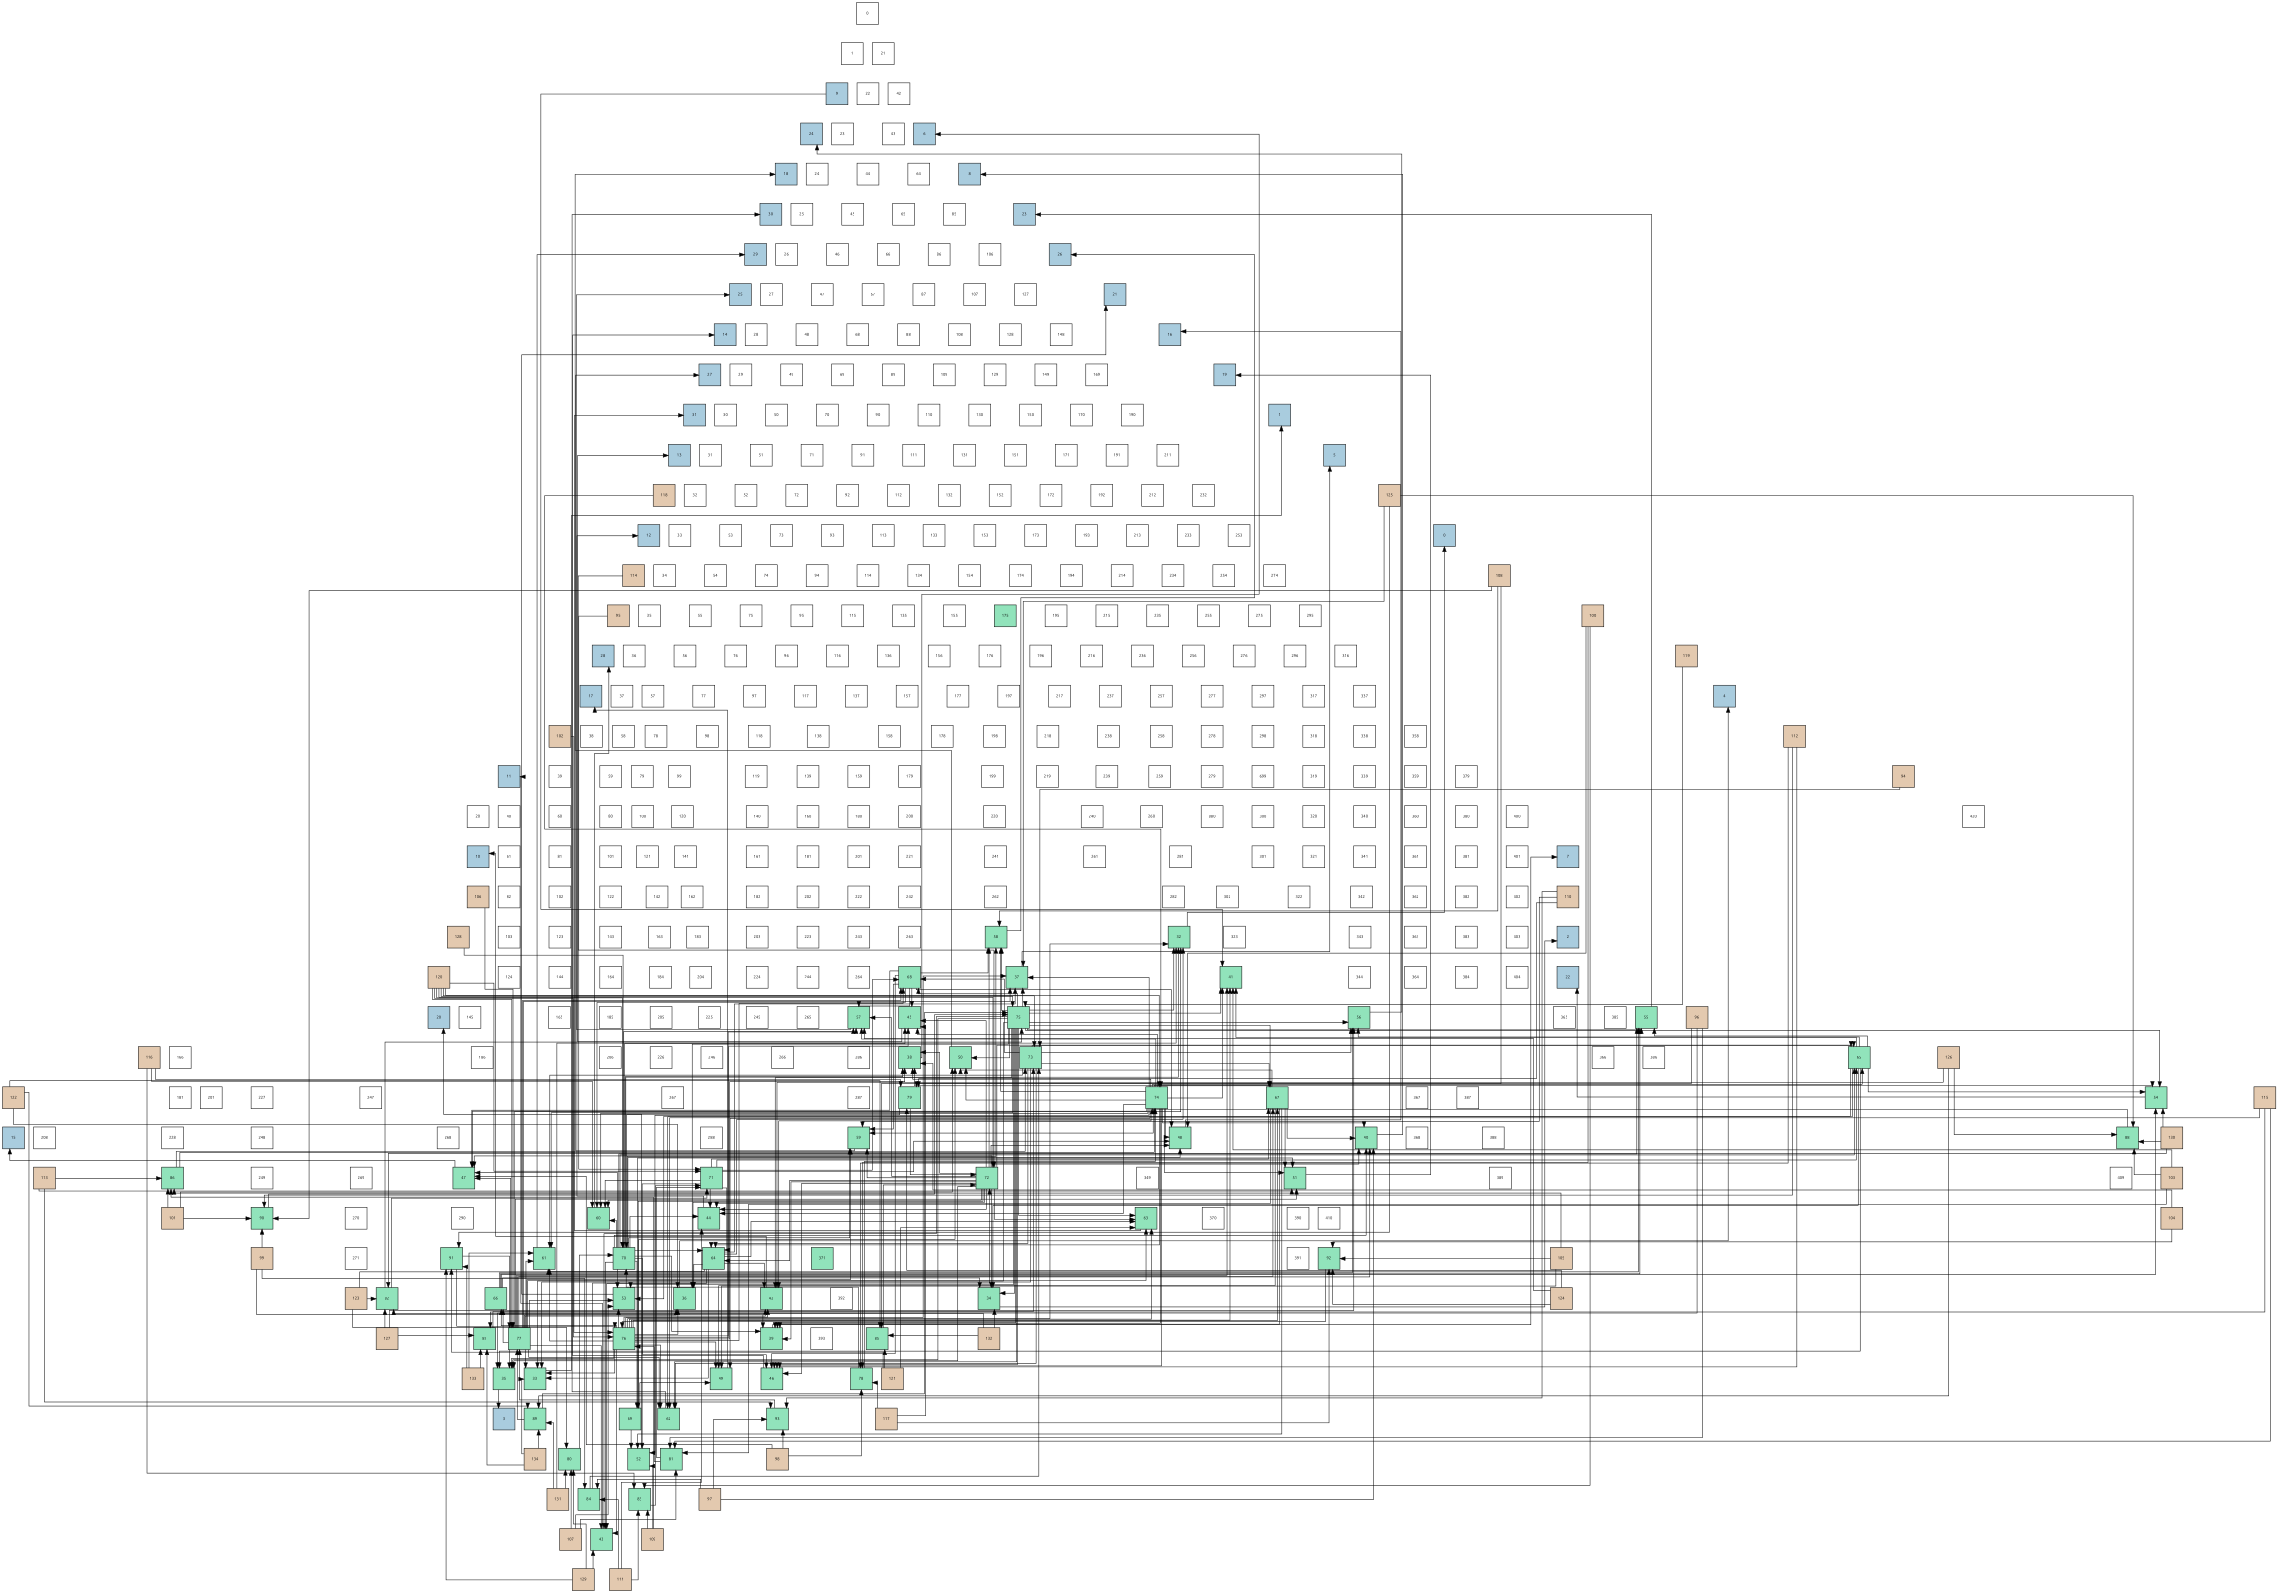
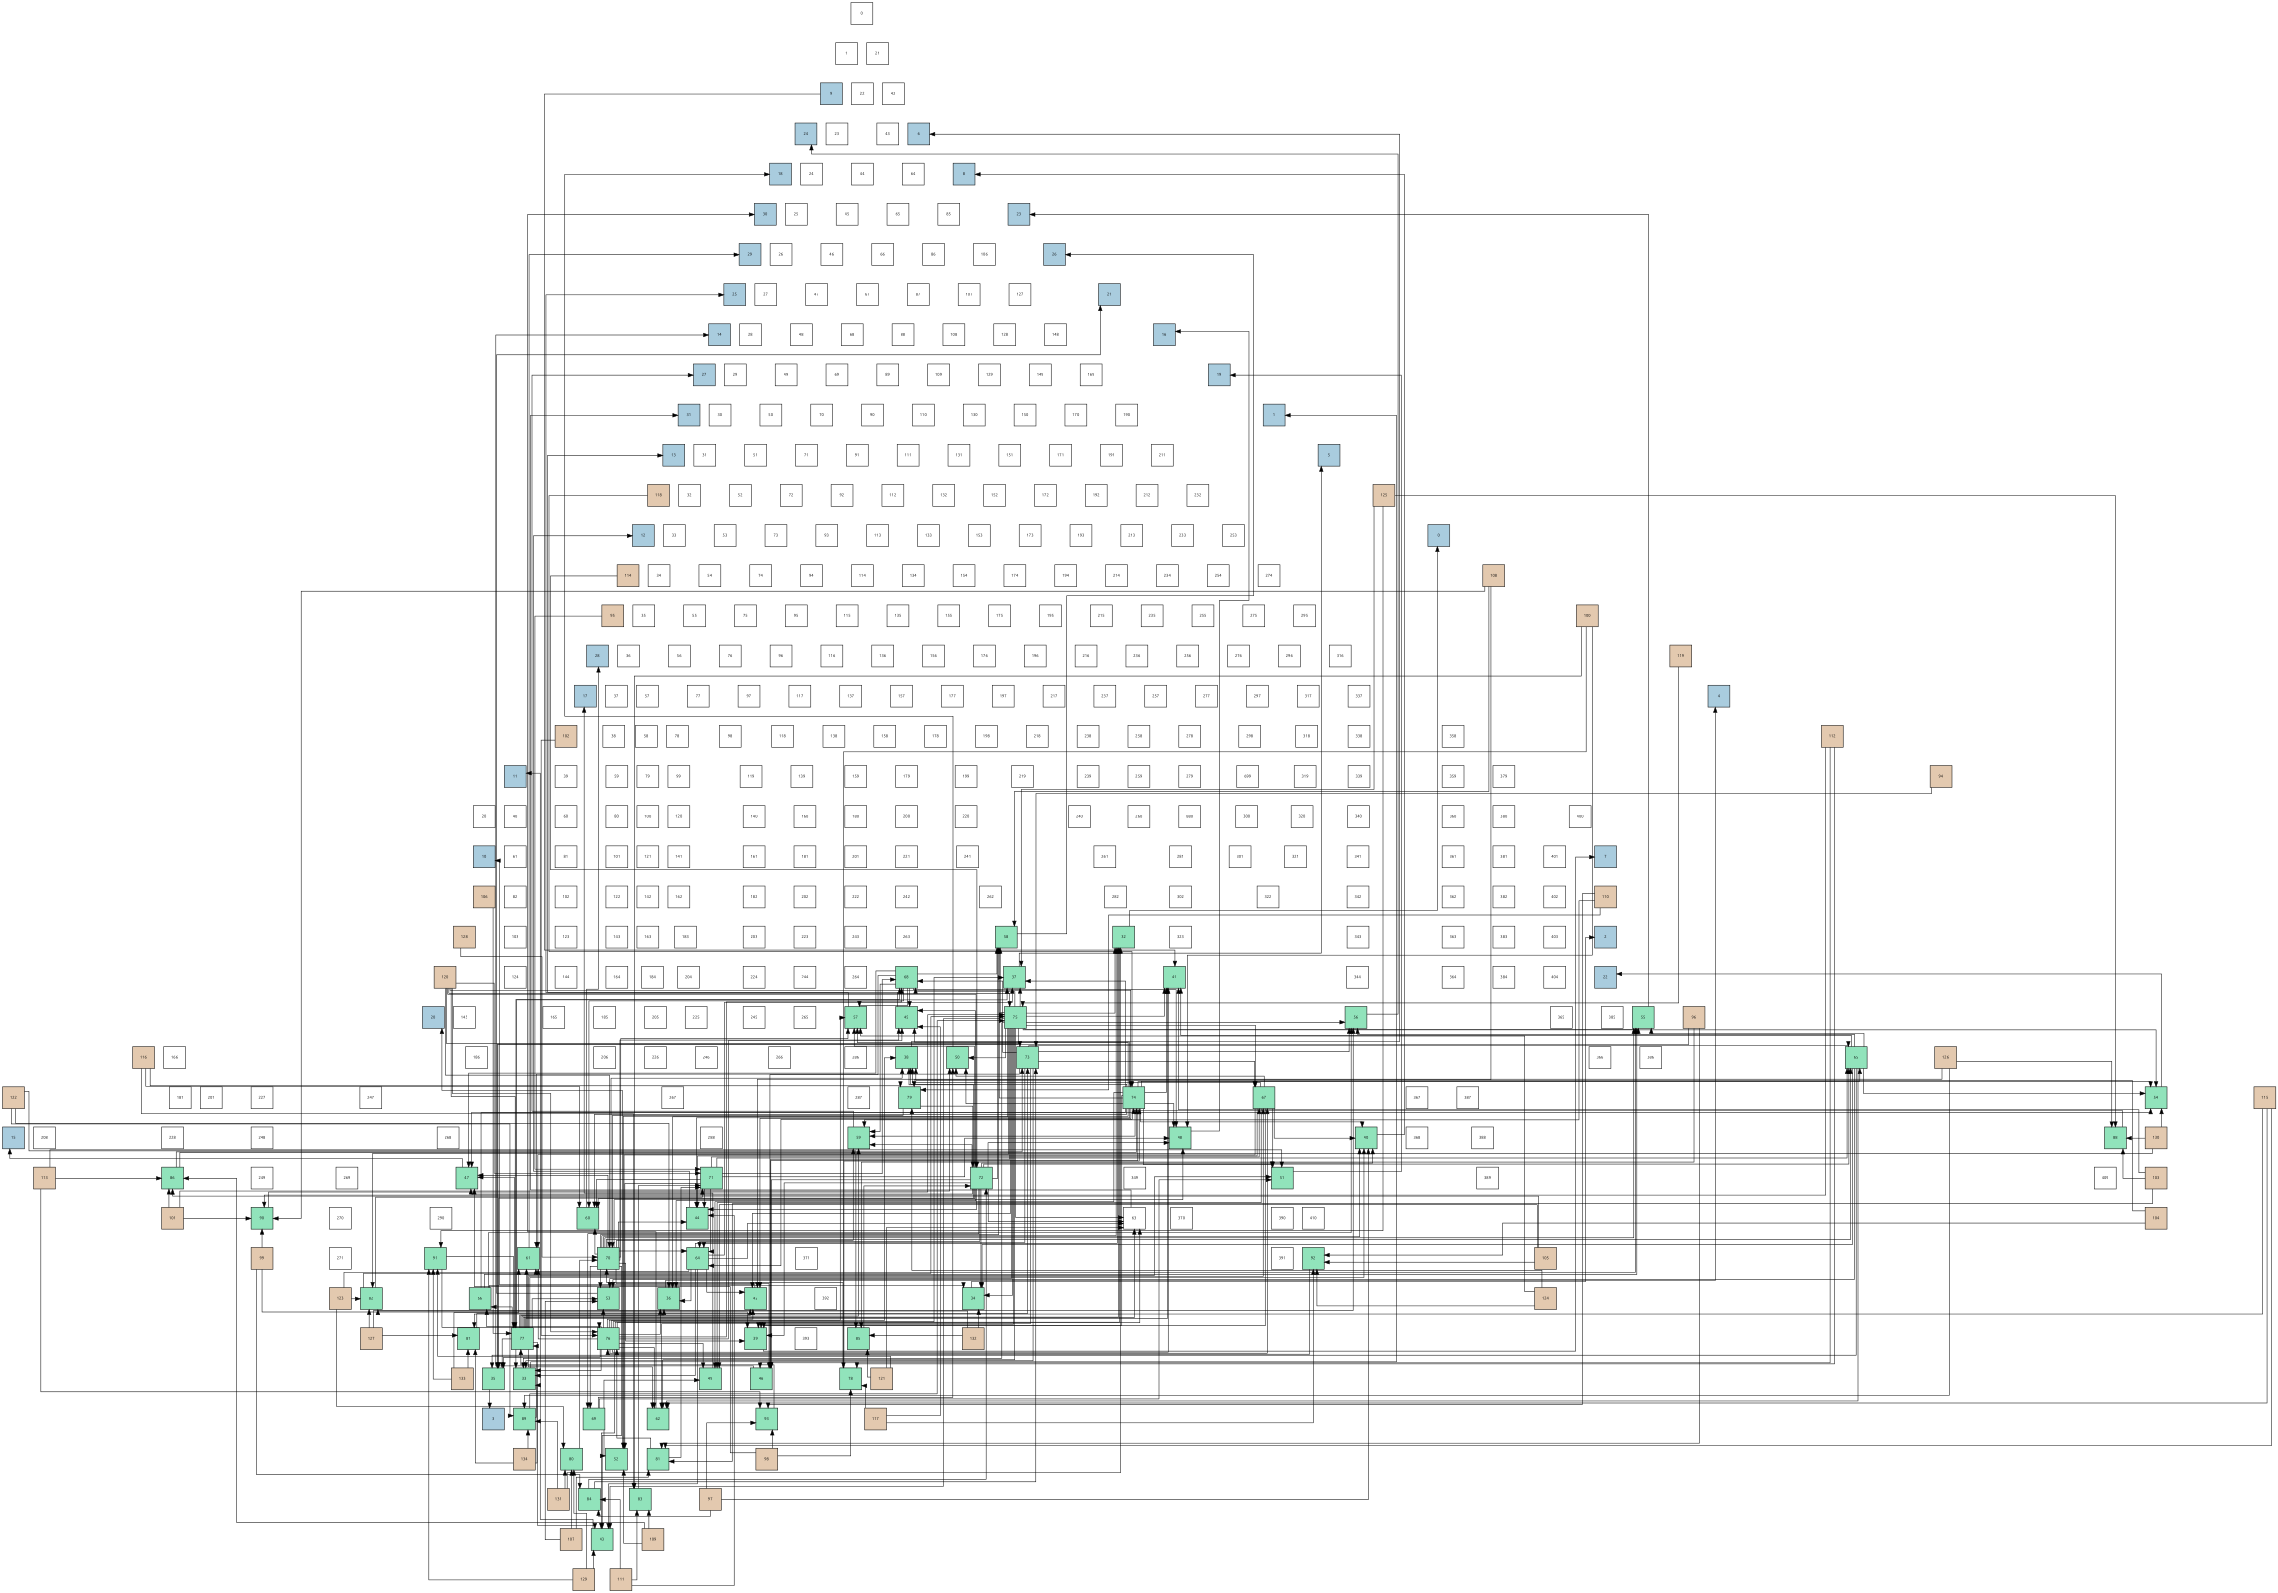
node "175": fillcolor #91e3bb -> #ffffff
node "420": removed
node "63": fillcolor #91e3bb -> #ffffff
node "371": fillcolor #91e3bb -> #ffffff
